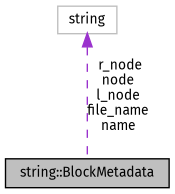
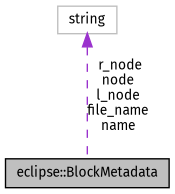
node "string::BlockMetadata": label "string::BlockMetadata" -> "eclipse::BlockMetadata"
